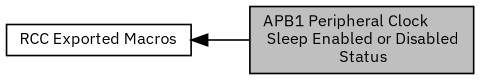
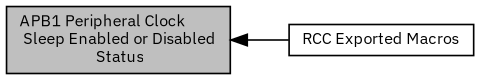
edge "APB1 Peripheral Clock Sleep Enabled or Disabled Status" -> "RCC Exported Macros": reversed
